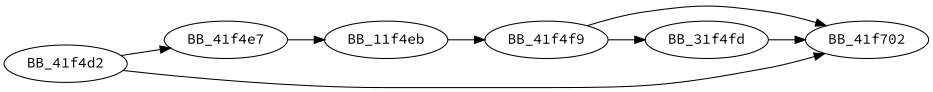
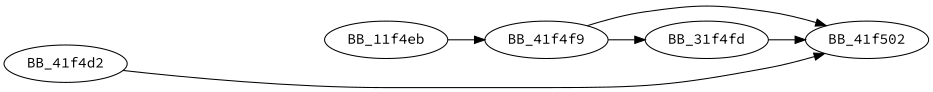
node "BB_41f4e7": removed
node "BB_41f702": label "BB_41f702" -> "BB_41f502"
